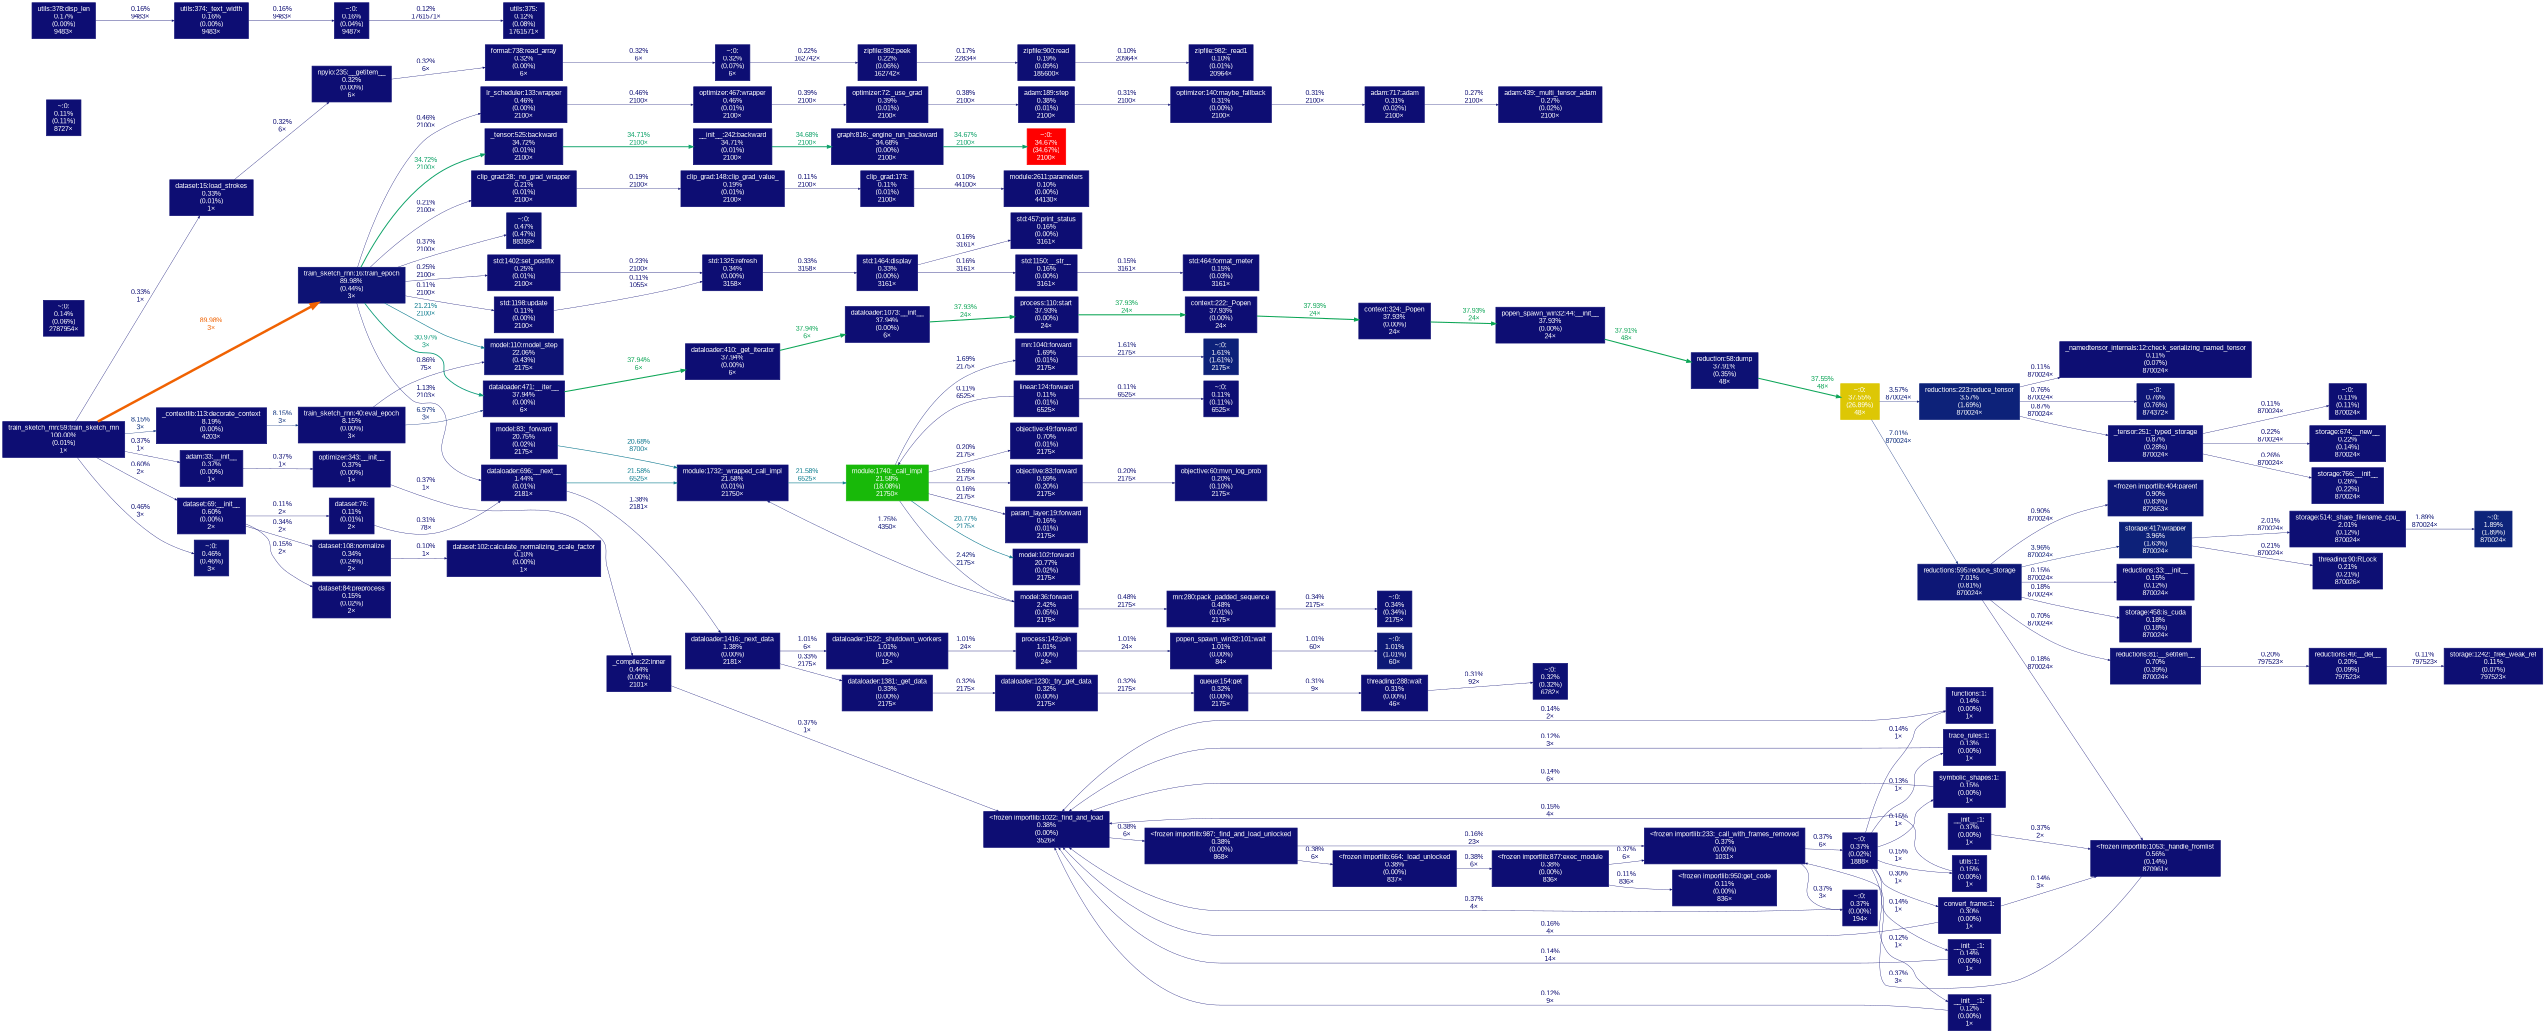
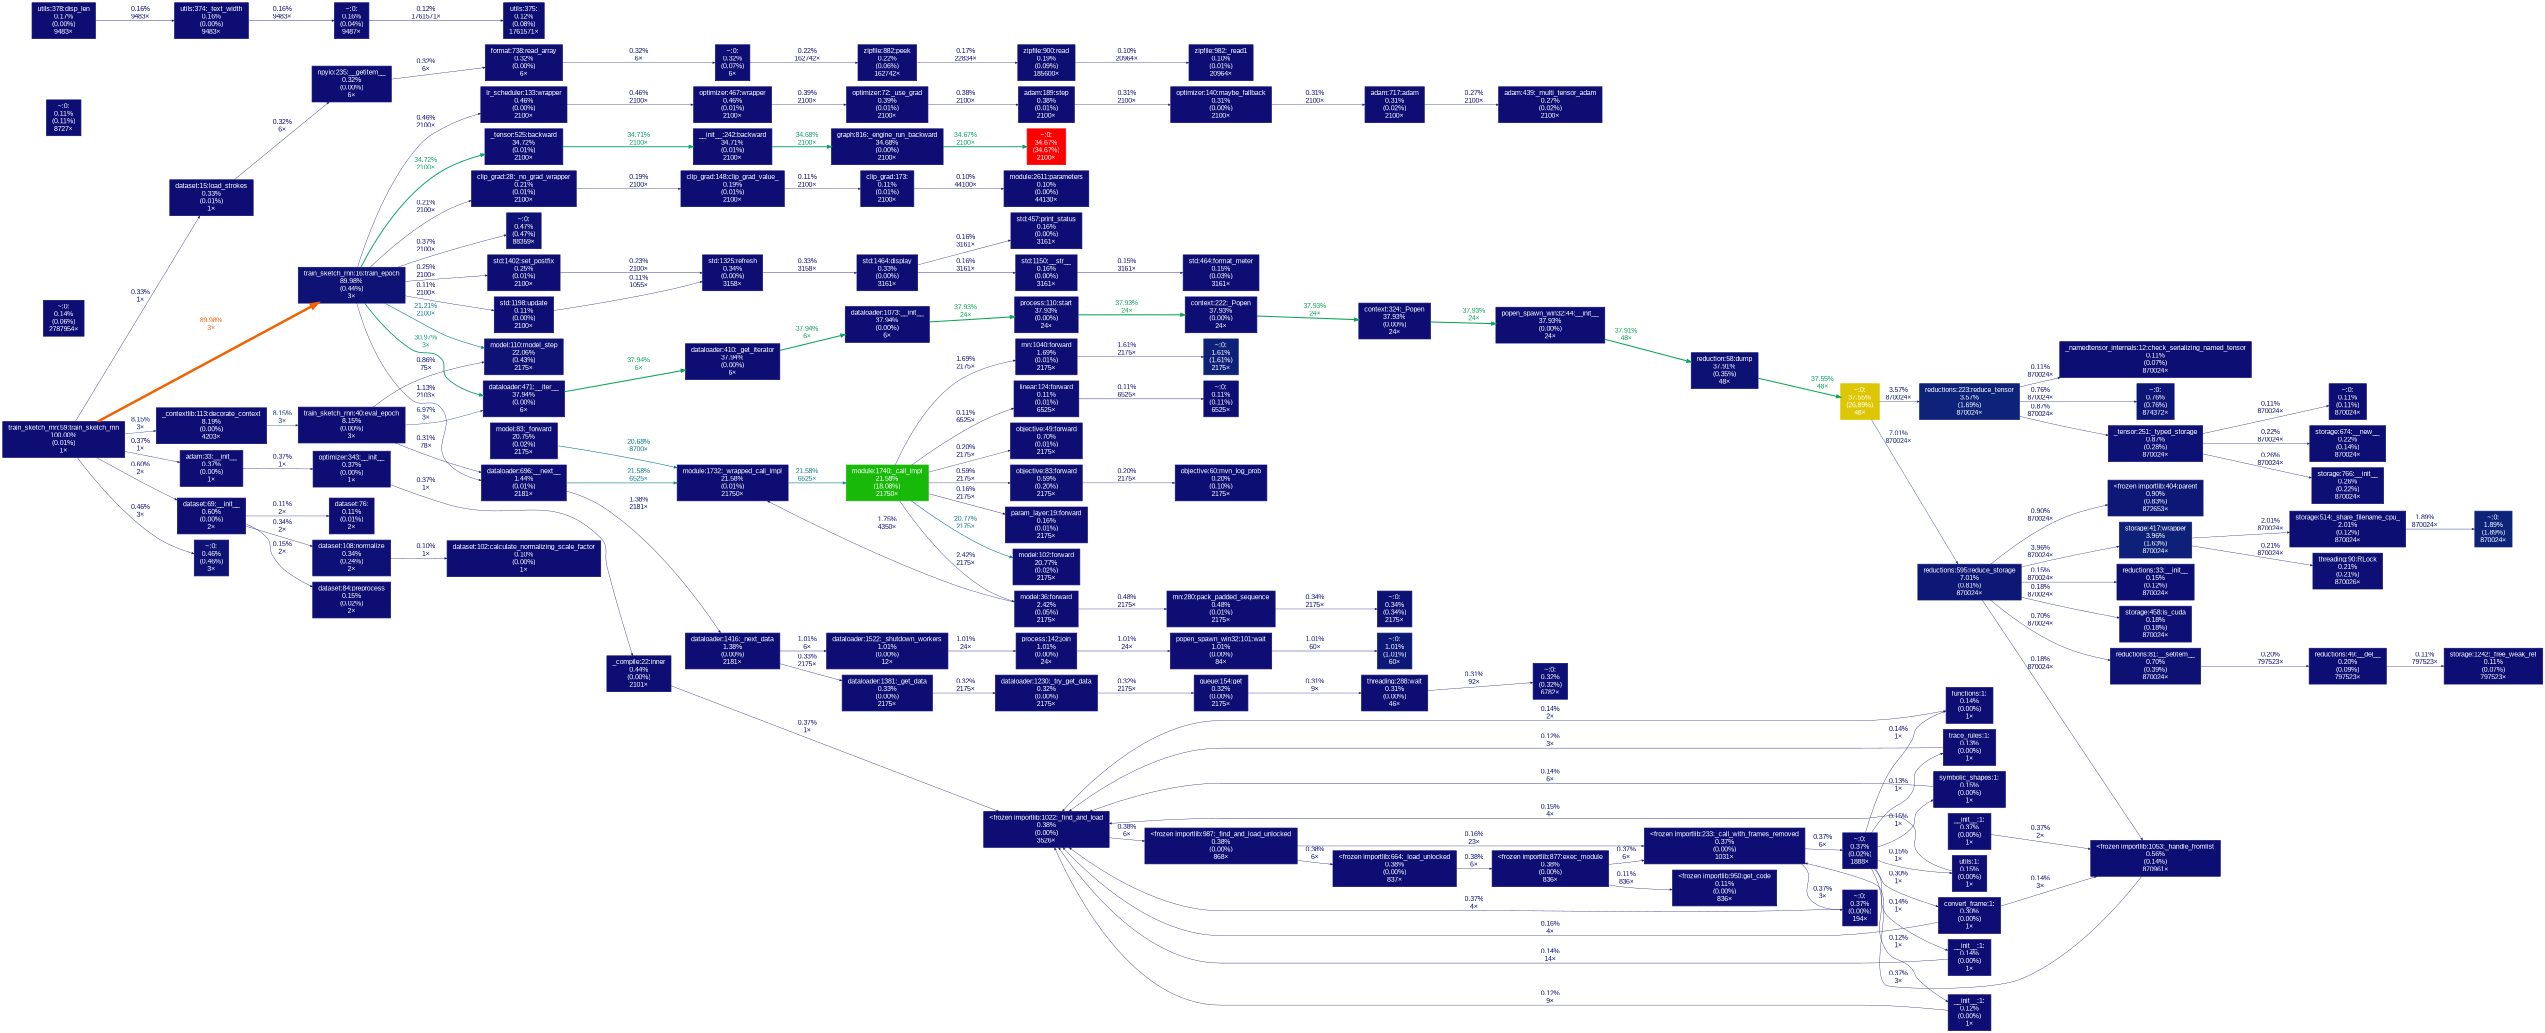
edge "linear:124:forward 0.11% (0.01%) 6525×" -> "module:1740:_call_impl 21.58% (18.08%) 21750×": reversed
edge "dataset:76: 0.11% (0.01%) 2×" -> "dataloader:696:__next__ 1.44% (0.01%) 2181×": now "train_sketch_rnn:40:eval_epoch 8.15% (0.00%) 3×" -> "dataloader:696:__next__ 1.44% (0.01%) 2181×"
